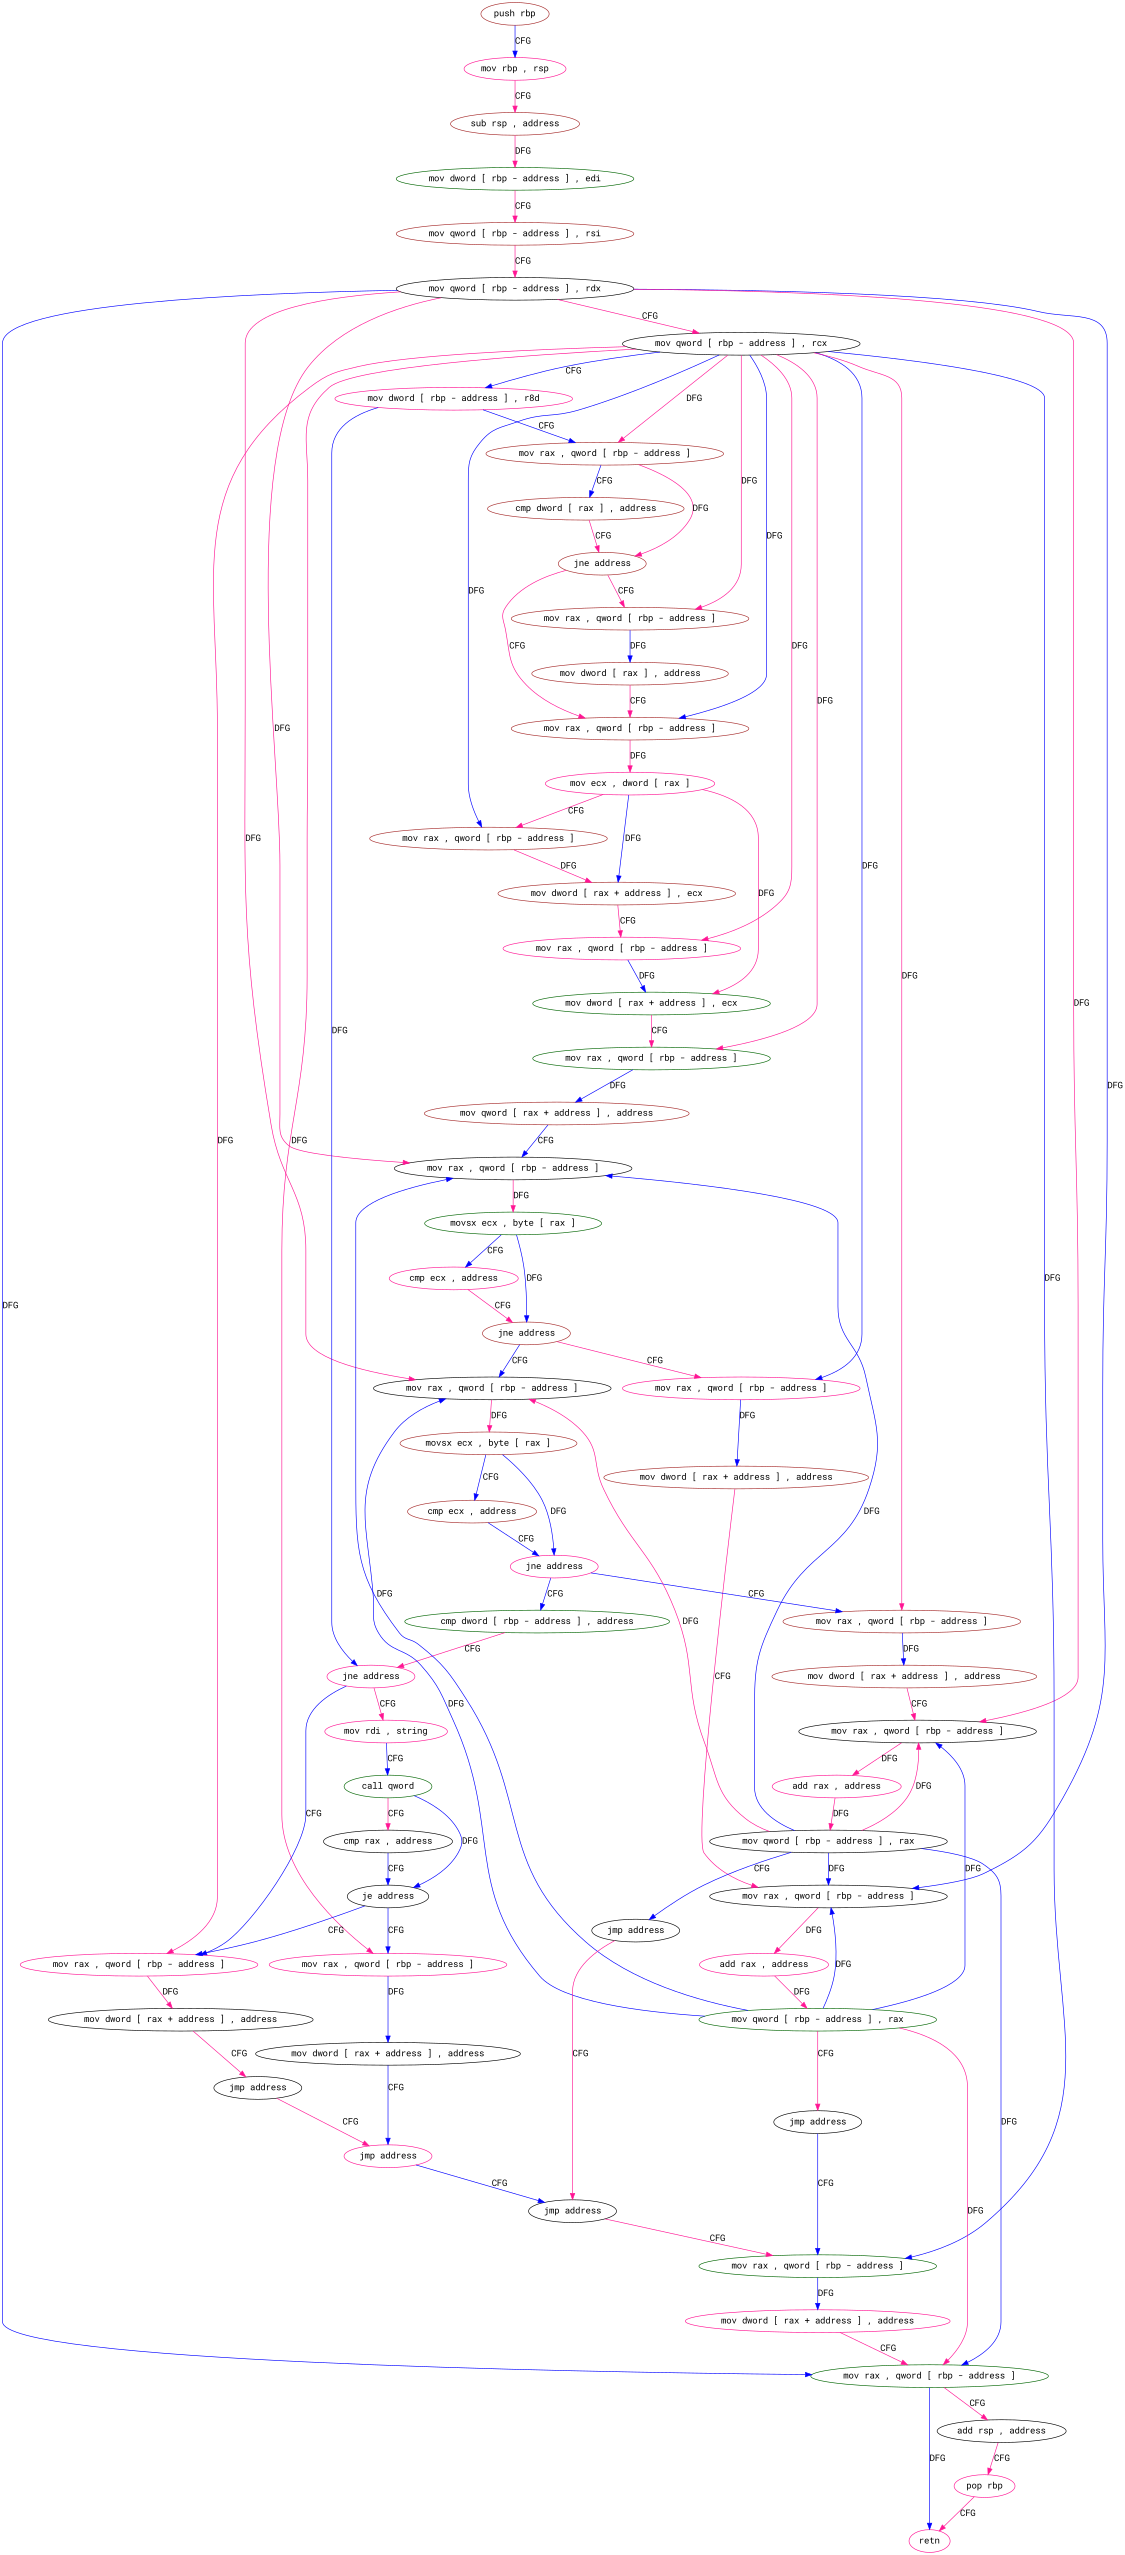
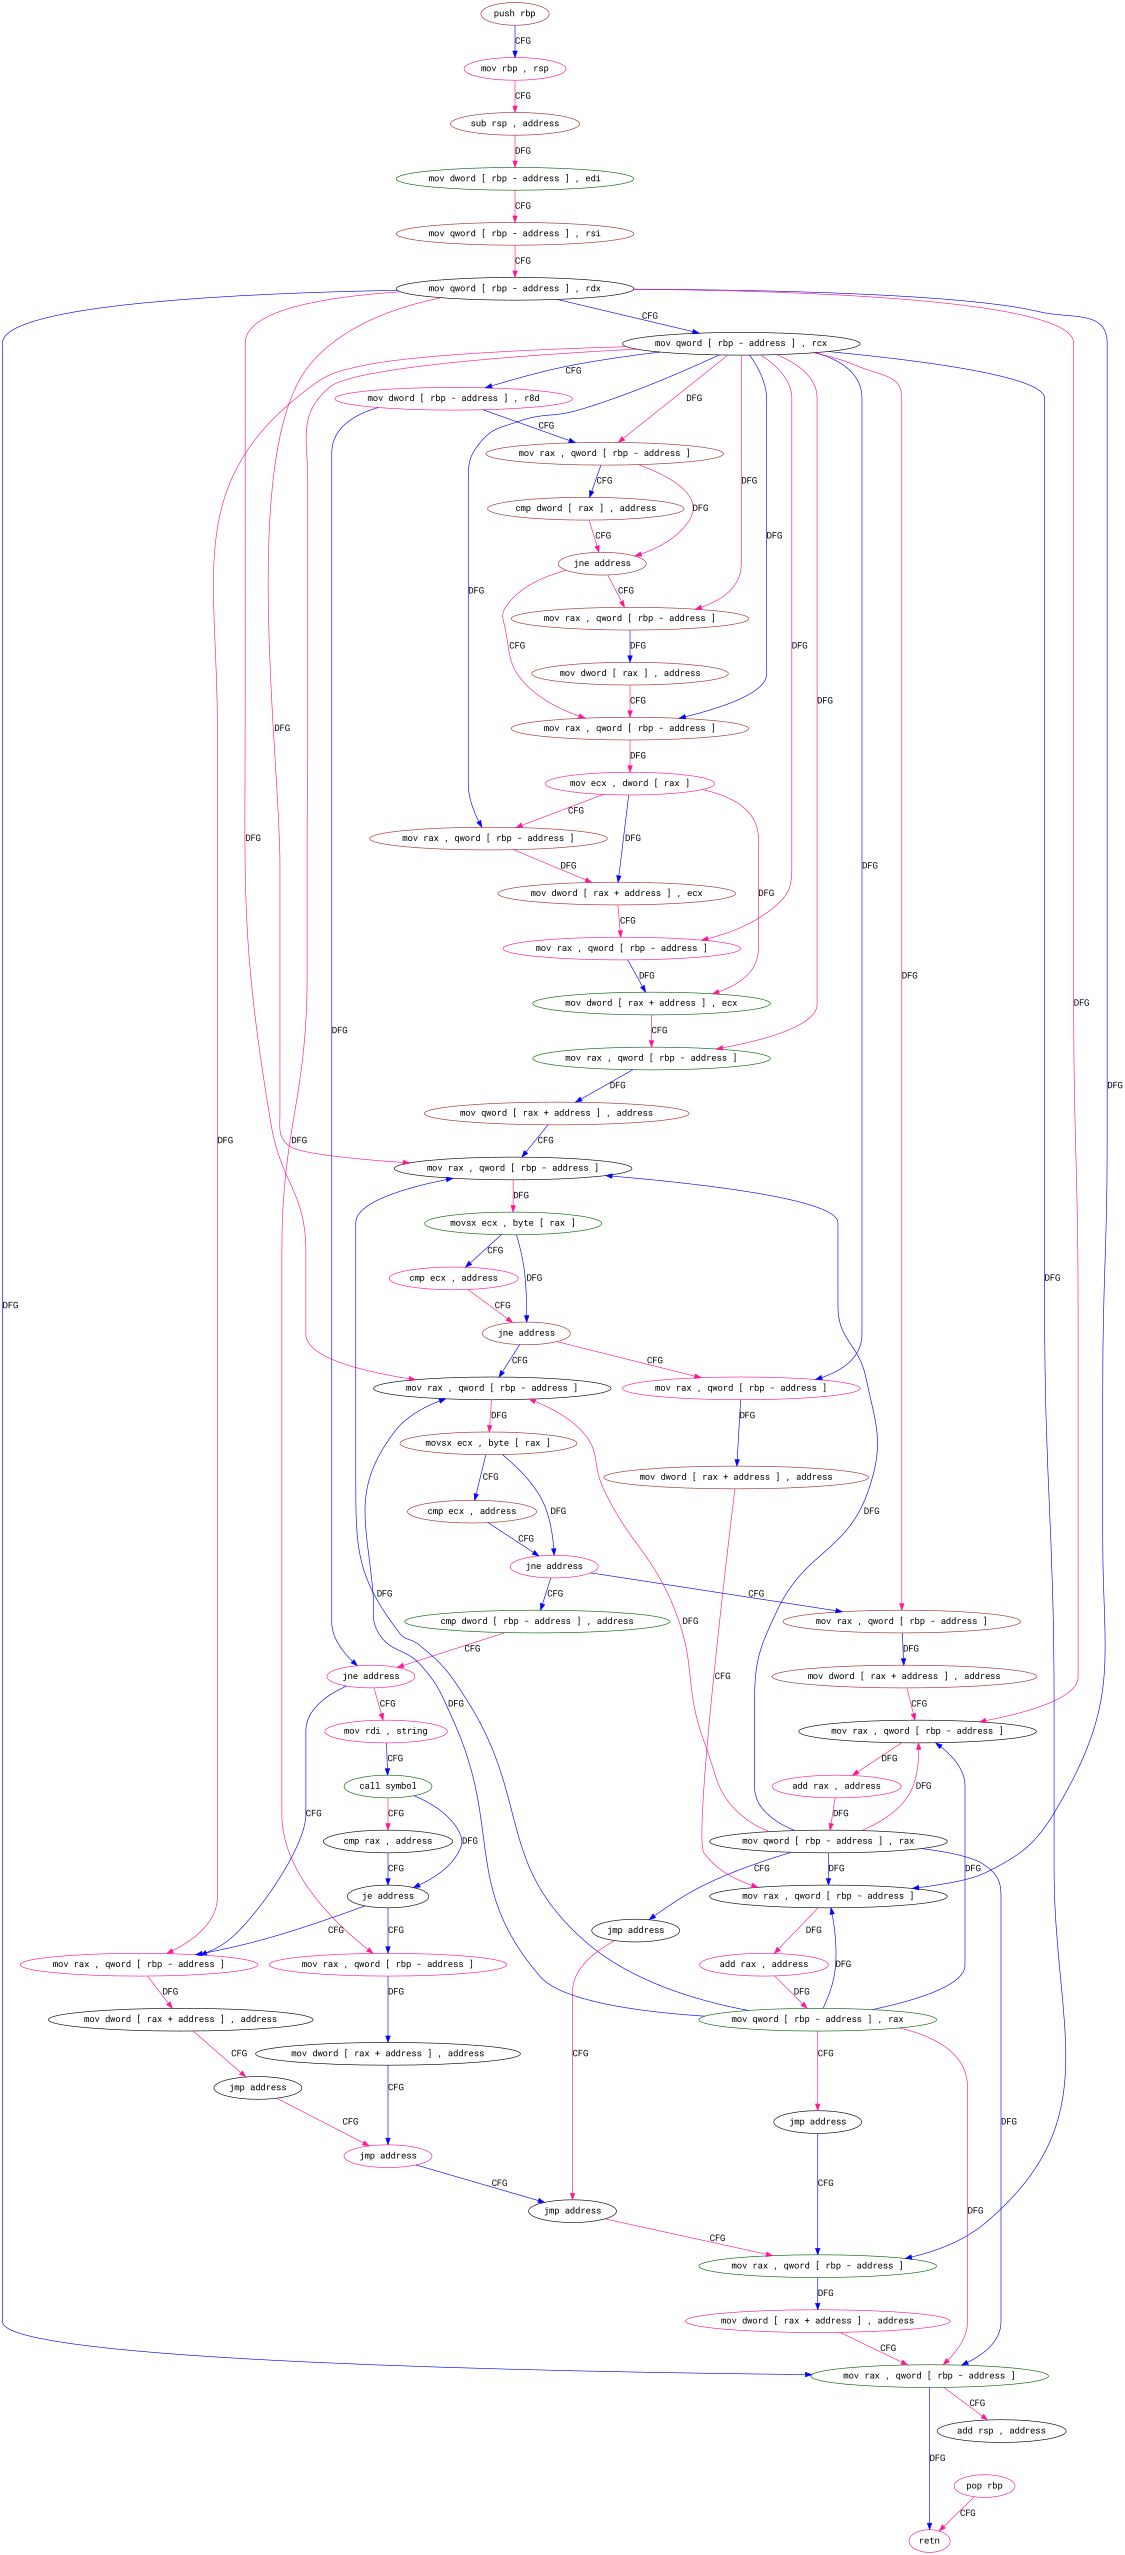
edge "mov qword [ rbp - address ] , rdx" -> "mov qword [ rbp - address ] , rcx": color deeppink -> blue
node "call qword": label "call qword" -> "call symbol"
edge "add rsp , address" -> "pop rbp": removed, label "CFG"
